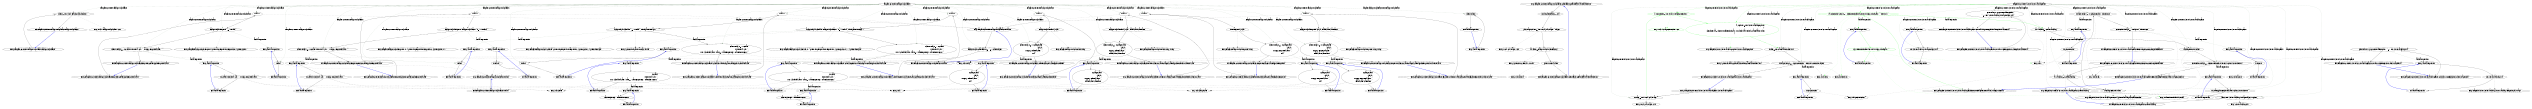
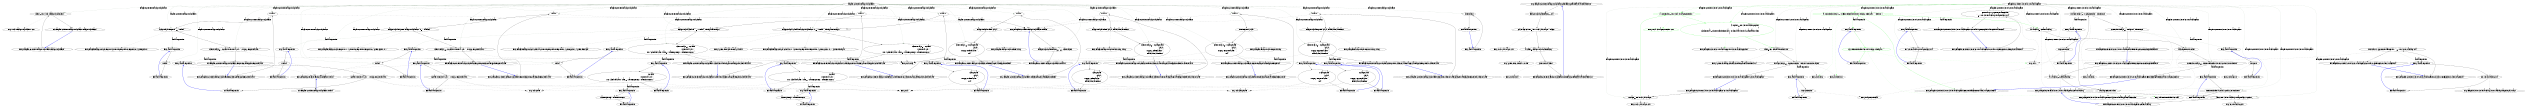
edge "Hangfire.Core.Tests.BackgroundJobFacts" -> "BackgroundJob.Schedule(() => Method(), TimeSpan.FromDays(1))": added, label "Hangfire.Core.Tests.BackgroundJobFacts"
edge "Hangfire.Core.Tests.BackgroundJobFacts" -> "_client.Object": label "Hangfire.BackgroundJobFacts.Tests.BackgroundJobFacts" -> "Hangfire.Core.Tests.BackgroundJobFacts"
node "Invoke.ClientFactory = null": label "Invoke.ClientFactory = null" -> "BackgroundJob.ClientFactory = null"
node "x.CreatesAJobInEnqueuedState(_options.ServerTimeout)": label "x.CreatesAJobInEnqueuedState(_options.ServerTimeout)" -> "x.RemoveTimedOutServers(_options.ServerTimeout)"
